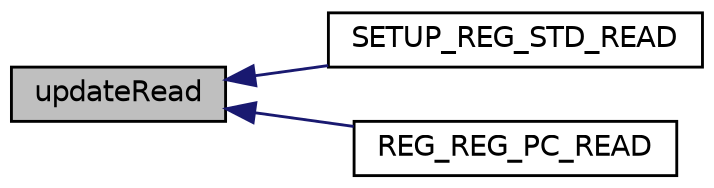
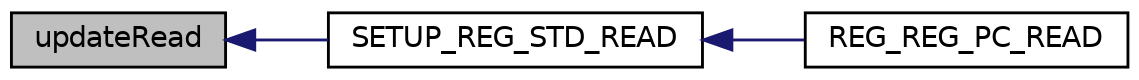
edge "REG_REG_PC_READ" -> "updateRead": now "REG_REG_PC_READ" -> "SETUP_REG_STD_READ"
